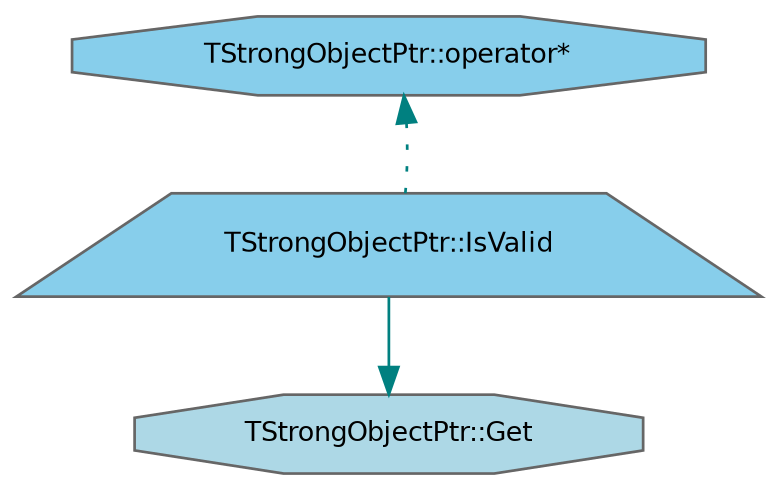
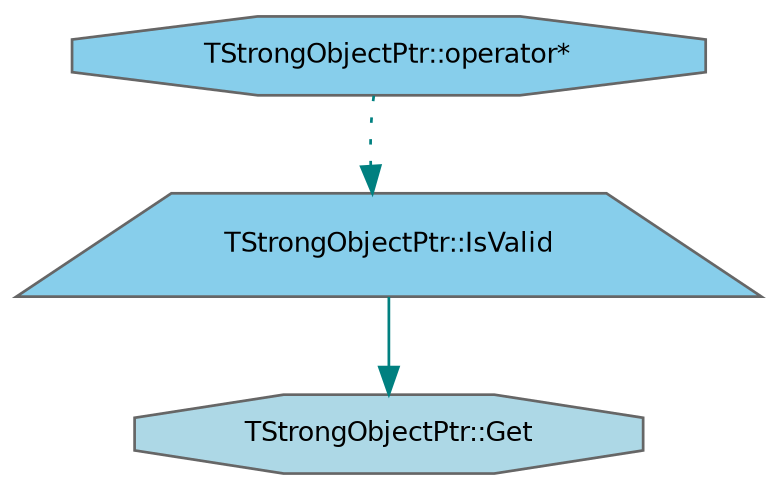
edge "TStrongObjectPtr::IsValid" -> "TStrongObjectPtr::operator*": reversed
